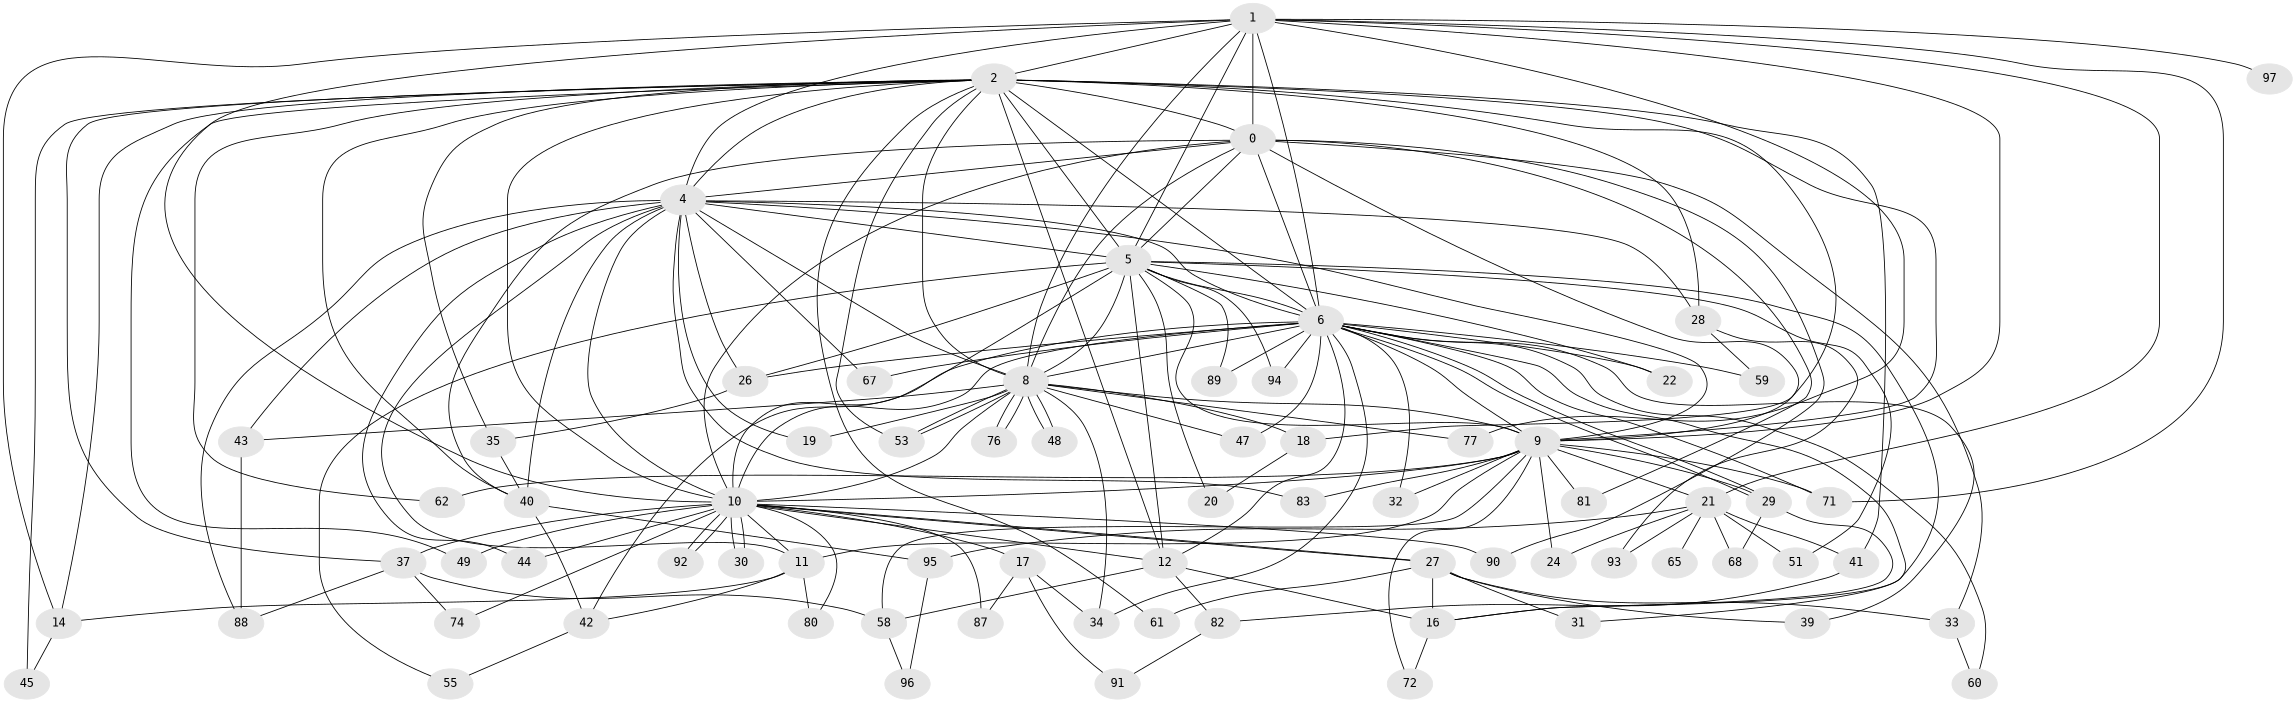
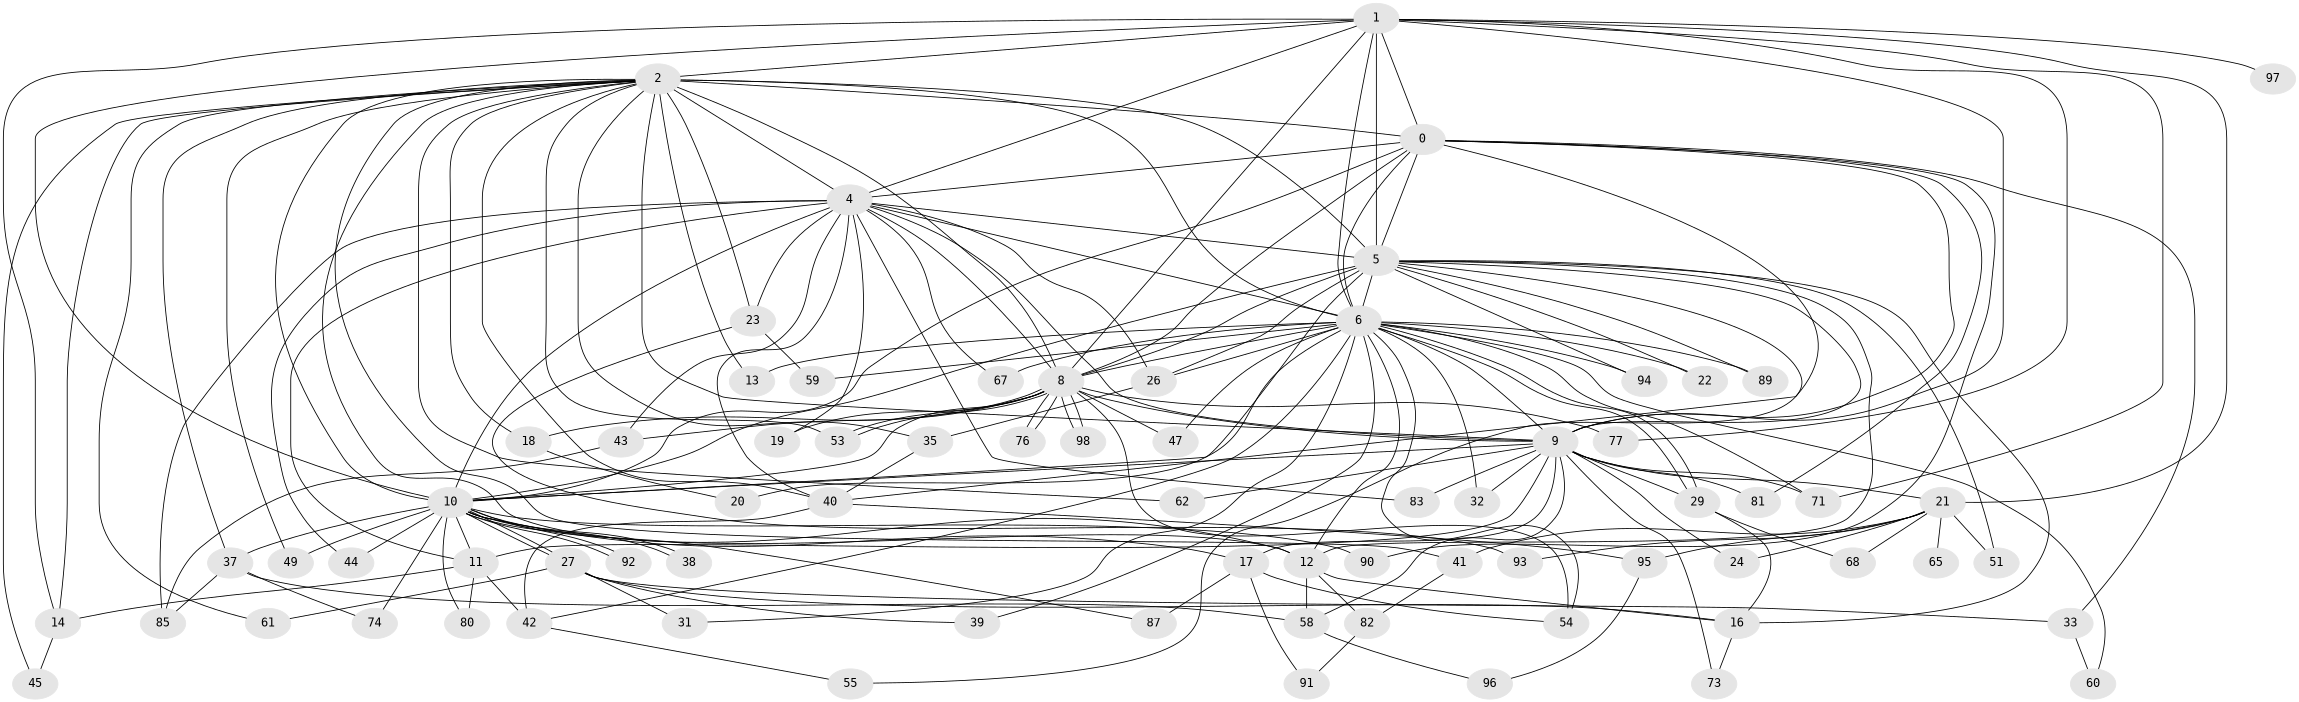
node "28": label "28" -> "23"
node "13": added
node "48": label "48" -> "98"
edge "9" -- "17": added
node "30": label "30" -> "38"
node "88": label "88" -> "85"
node "34": label "34" -> "54"
node "72": label "72" -> "73"
